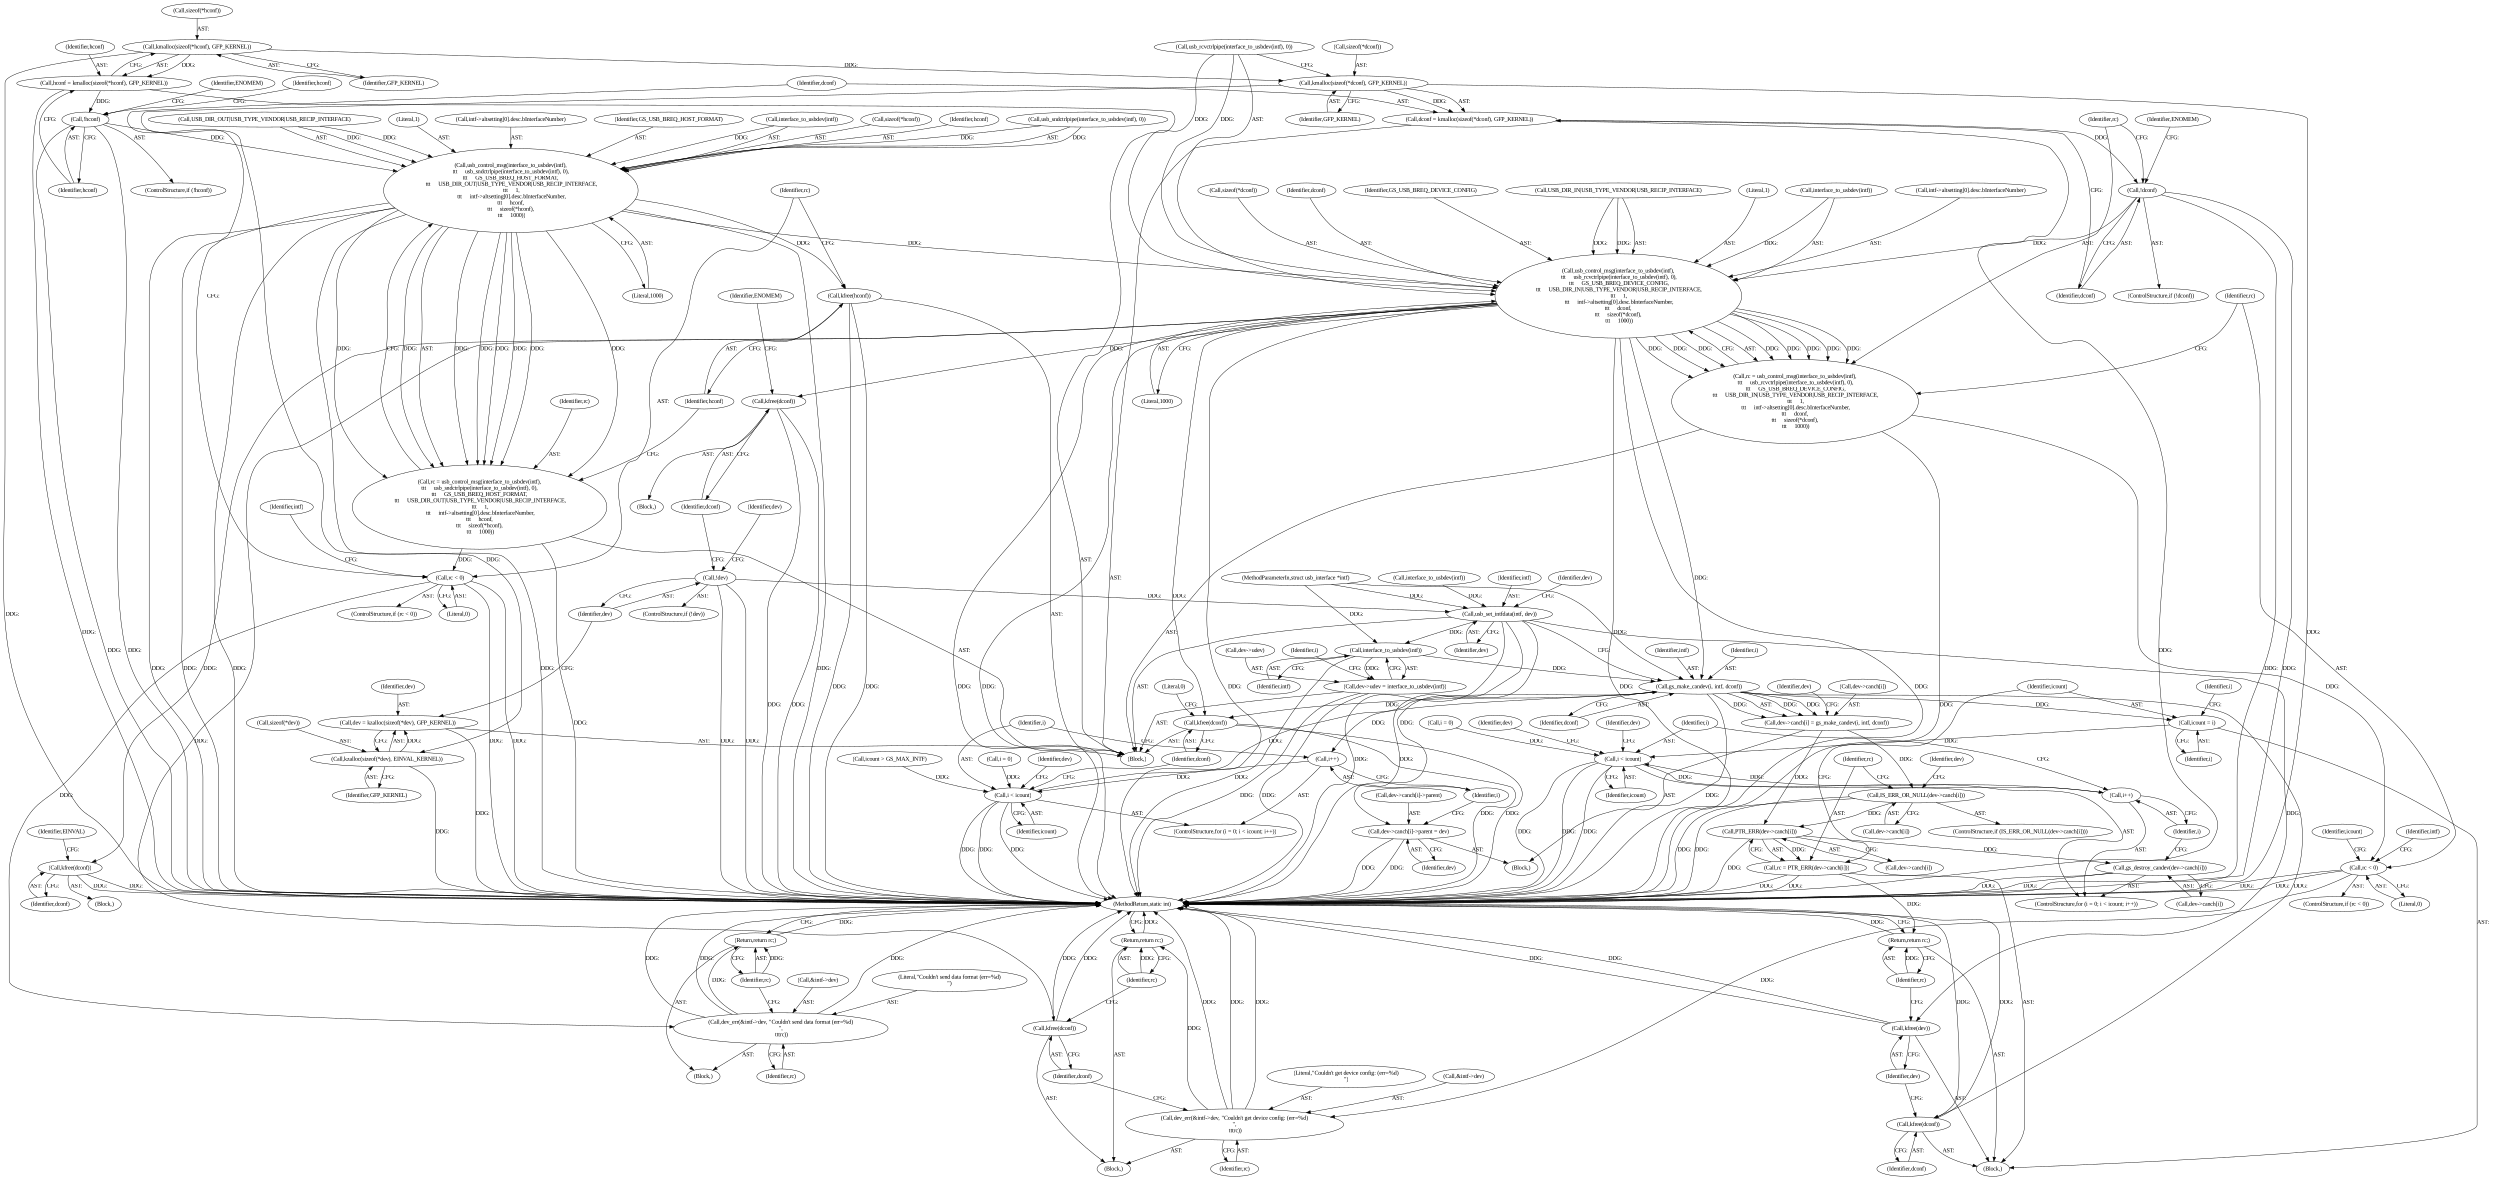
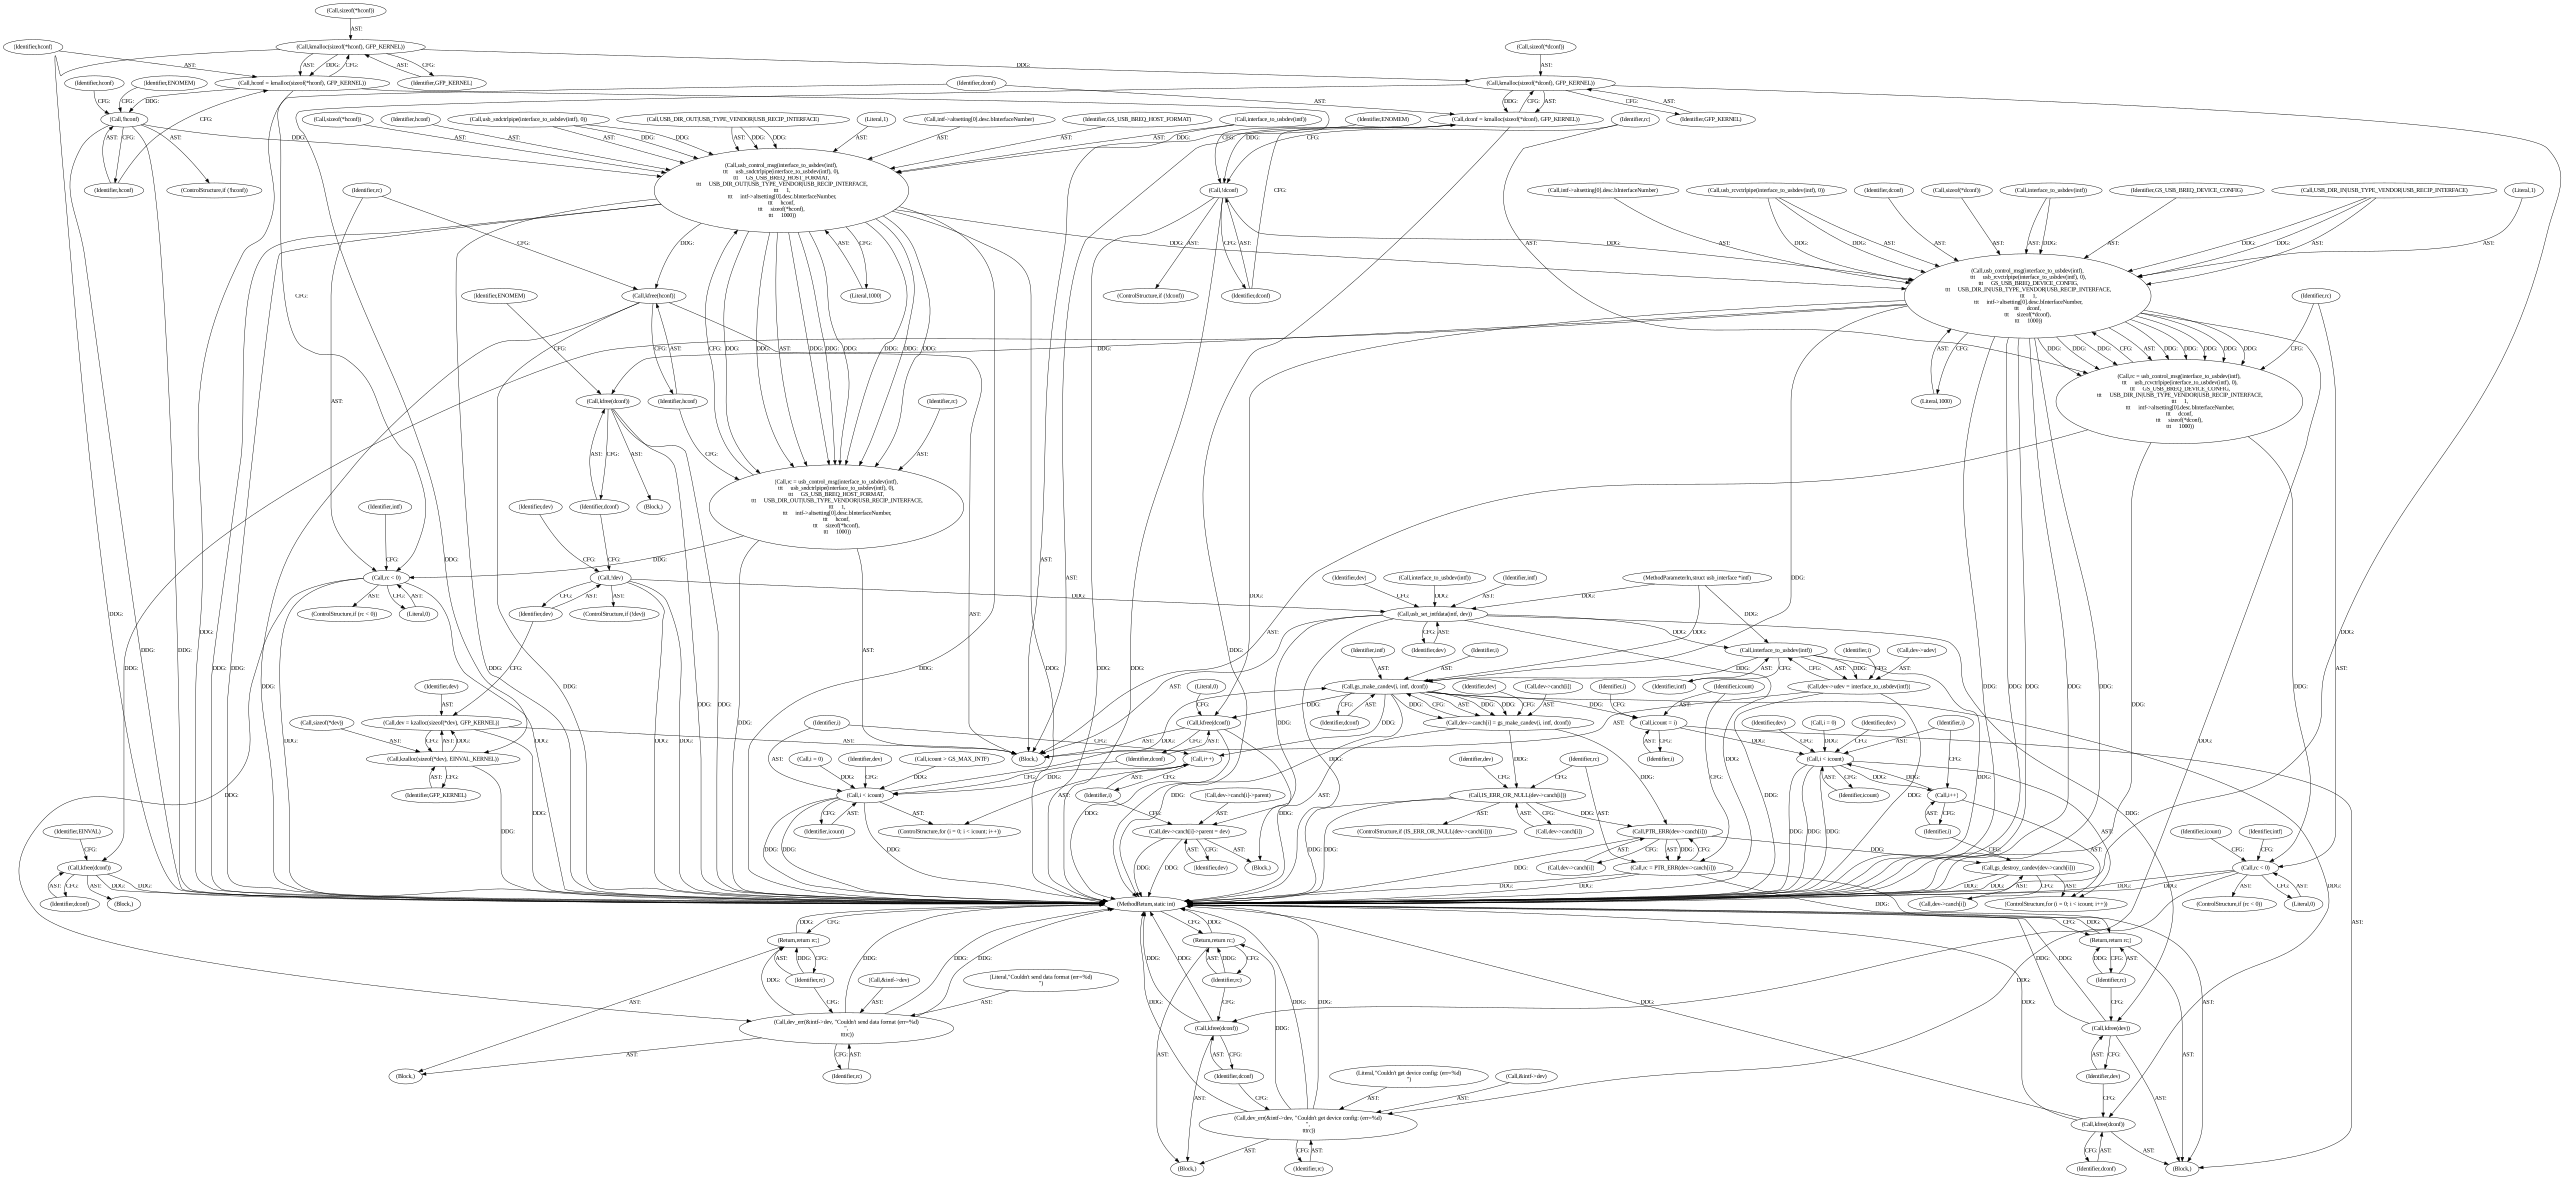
edge "(Call,usb_rcvctrlpipe(interface_to_usbdev(intf), 0))" -> "(Call,kmalloc(sizeof(*dconf), GFP_KERNEL))": now "(Call,dconf = kmalloc(sizeof(*dconf), GFP_KERNEL))" -> "(Call,kmalloc(sizeof(*dconf), GFP_KERNEL))"
edge "(Call,usb_set_intfdata(intf, dev))" -> "(Call,gs_make_candev(i, intf, dconf))": now "(Call,dev->canch[i] = gs_make_candev(i, intf, dconf))" -> "(Call,gs_make_candev(i, intf, dconf))"
